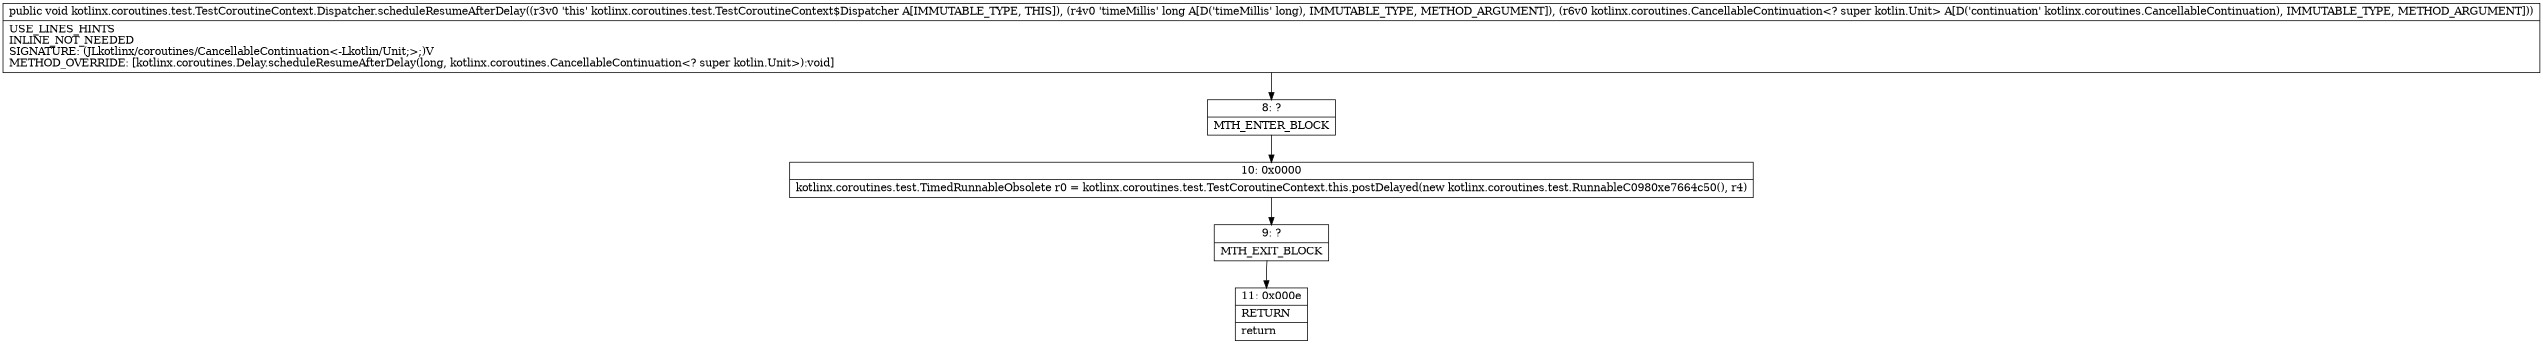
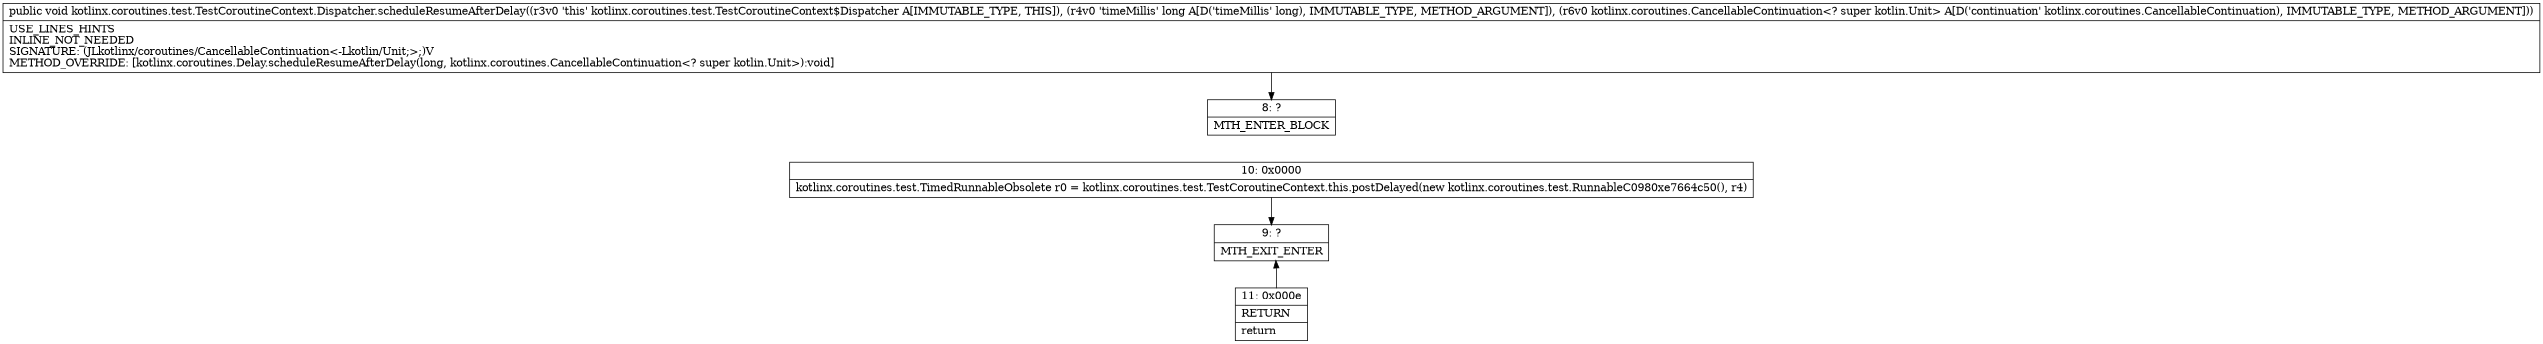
edge "8: ?" -> "10: 0x0000": removed
node "9: ?": text "MTH_EXIT_BLOCK" -> "MTH_EXIT_ENTER"
edge "9: ?" -> "11: 0x000e": reversed
